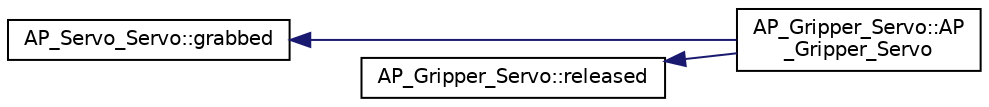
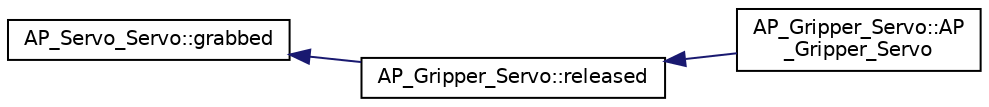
edge "AP_Gripper_Servo::AP _Gripper_Servo" -> "AP_Servo_Servo::grabbed": now "AP_Gripper_Servo::released" -> "AP_Servo_Servo::grabbed"
